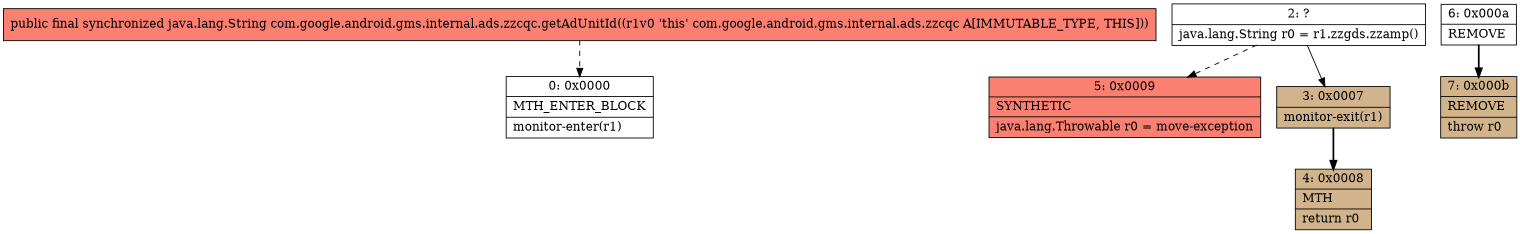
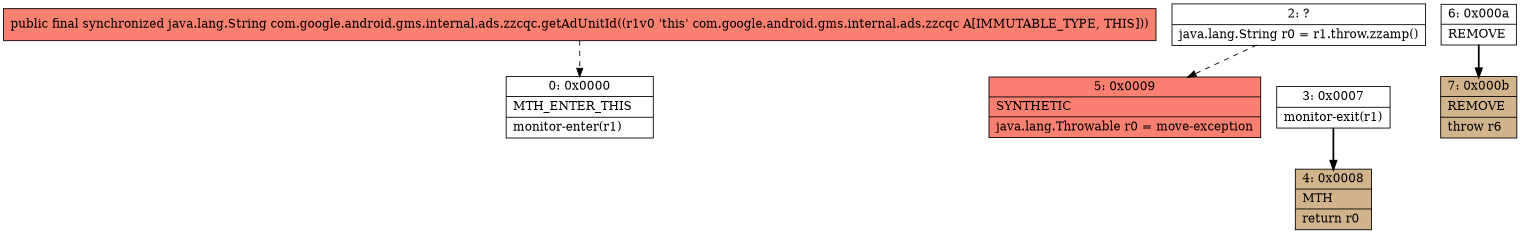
node "2: ?": text "java.lang.String r0 = r1.zzgds.zzamp()" -> "java.lang.String r0 = r1.throw.zzamp()"
edge "2: ?" -> "3: 0x0007": removed
node "0: 0x0000": text "MTH_ENTER_BLOCK" -> "MTH_ENTER_THIS"
node "3: 0x0007": fillcolor tan -> white
node "7: 0x000b": text "throw r0" -> "throw r6"
